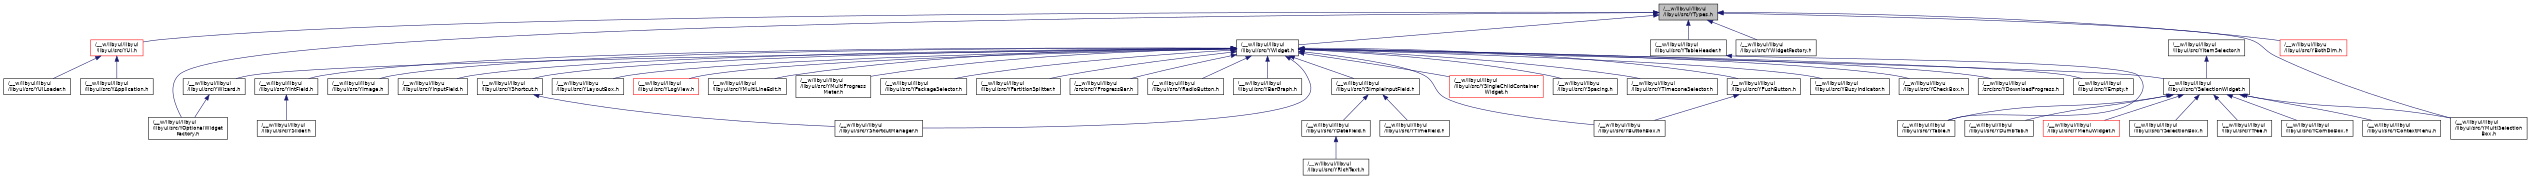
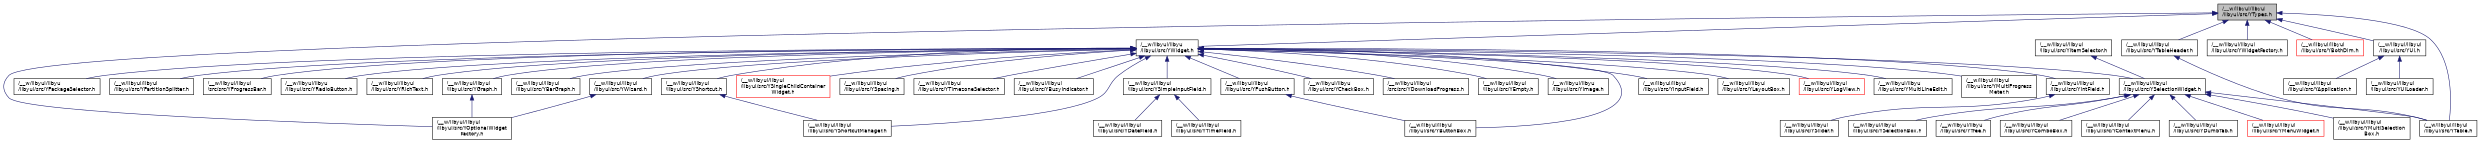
edge "/__w/libyui/libyui /libyui/src/YMultiSelection Box.h" -> "/__w/libyui/libyui /libyui/src/YTypes.h": now "/__w/libyui/libyui /libyui/src/YTable.h" -> "/__w/libyui/libyui /libyui/src/YTypes.h"
node "/__w/libyui/libyui /libyui/src/YUI.h": color red -> black
node "/__w/libyui/libyui /libyui/src/YGraph.h": added
edge "/__w/libyui/libyui /libyui/src/YRichText.h" -> "/__w/libyui/libyui /libyui/src/YDateField.h": now "/__w/libyui/libyui /libyui/src/YRichText.h" -> "/__w/libyui/libyui /libyui/src/YWidget.h"
